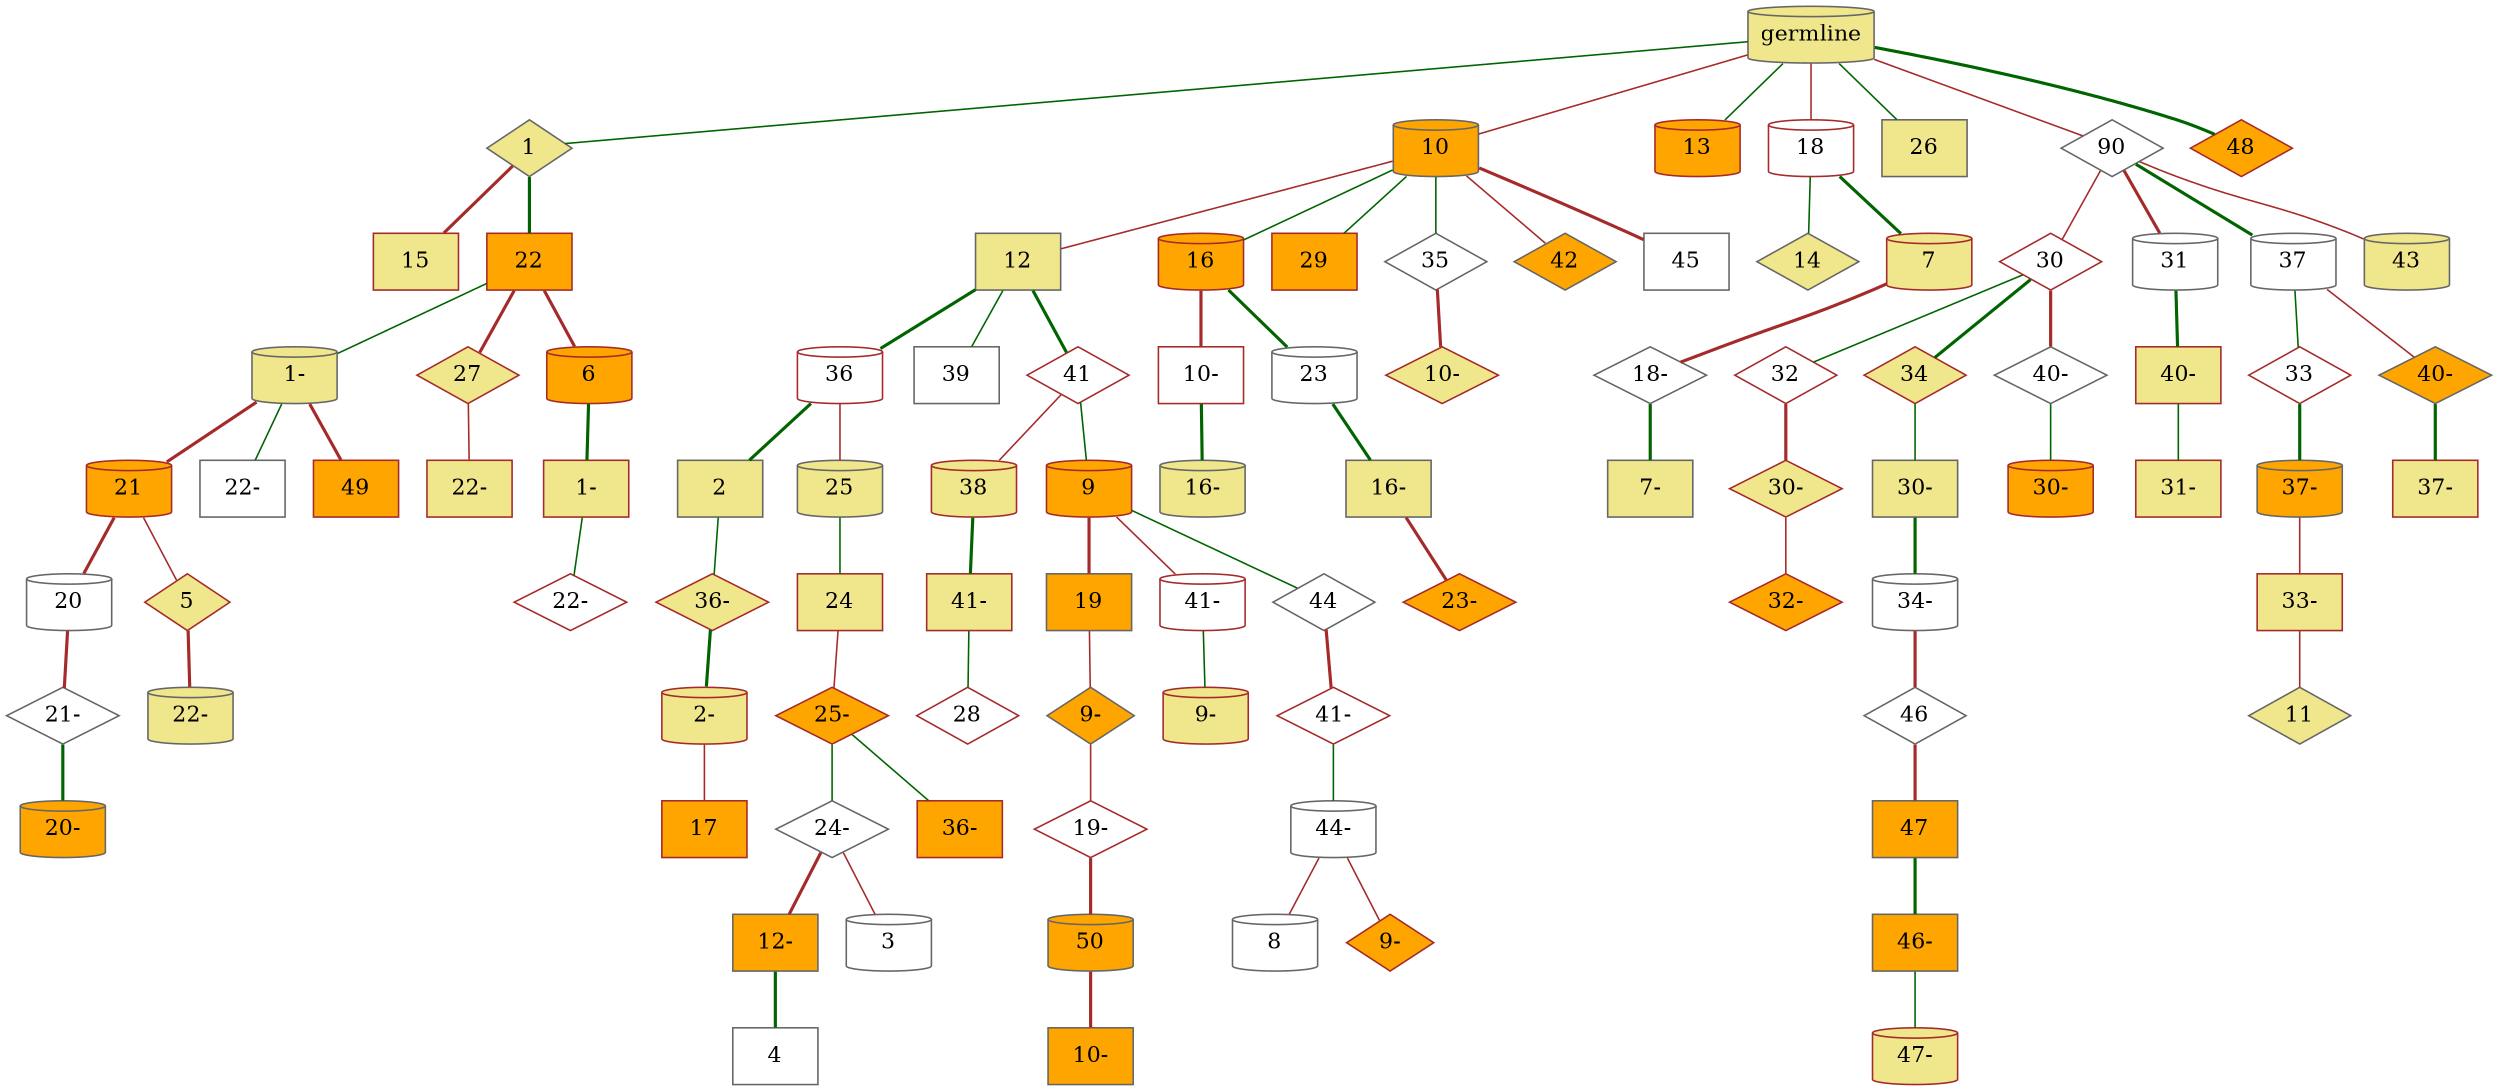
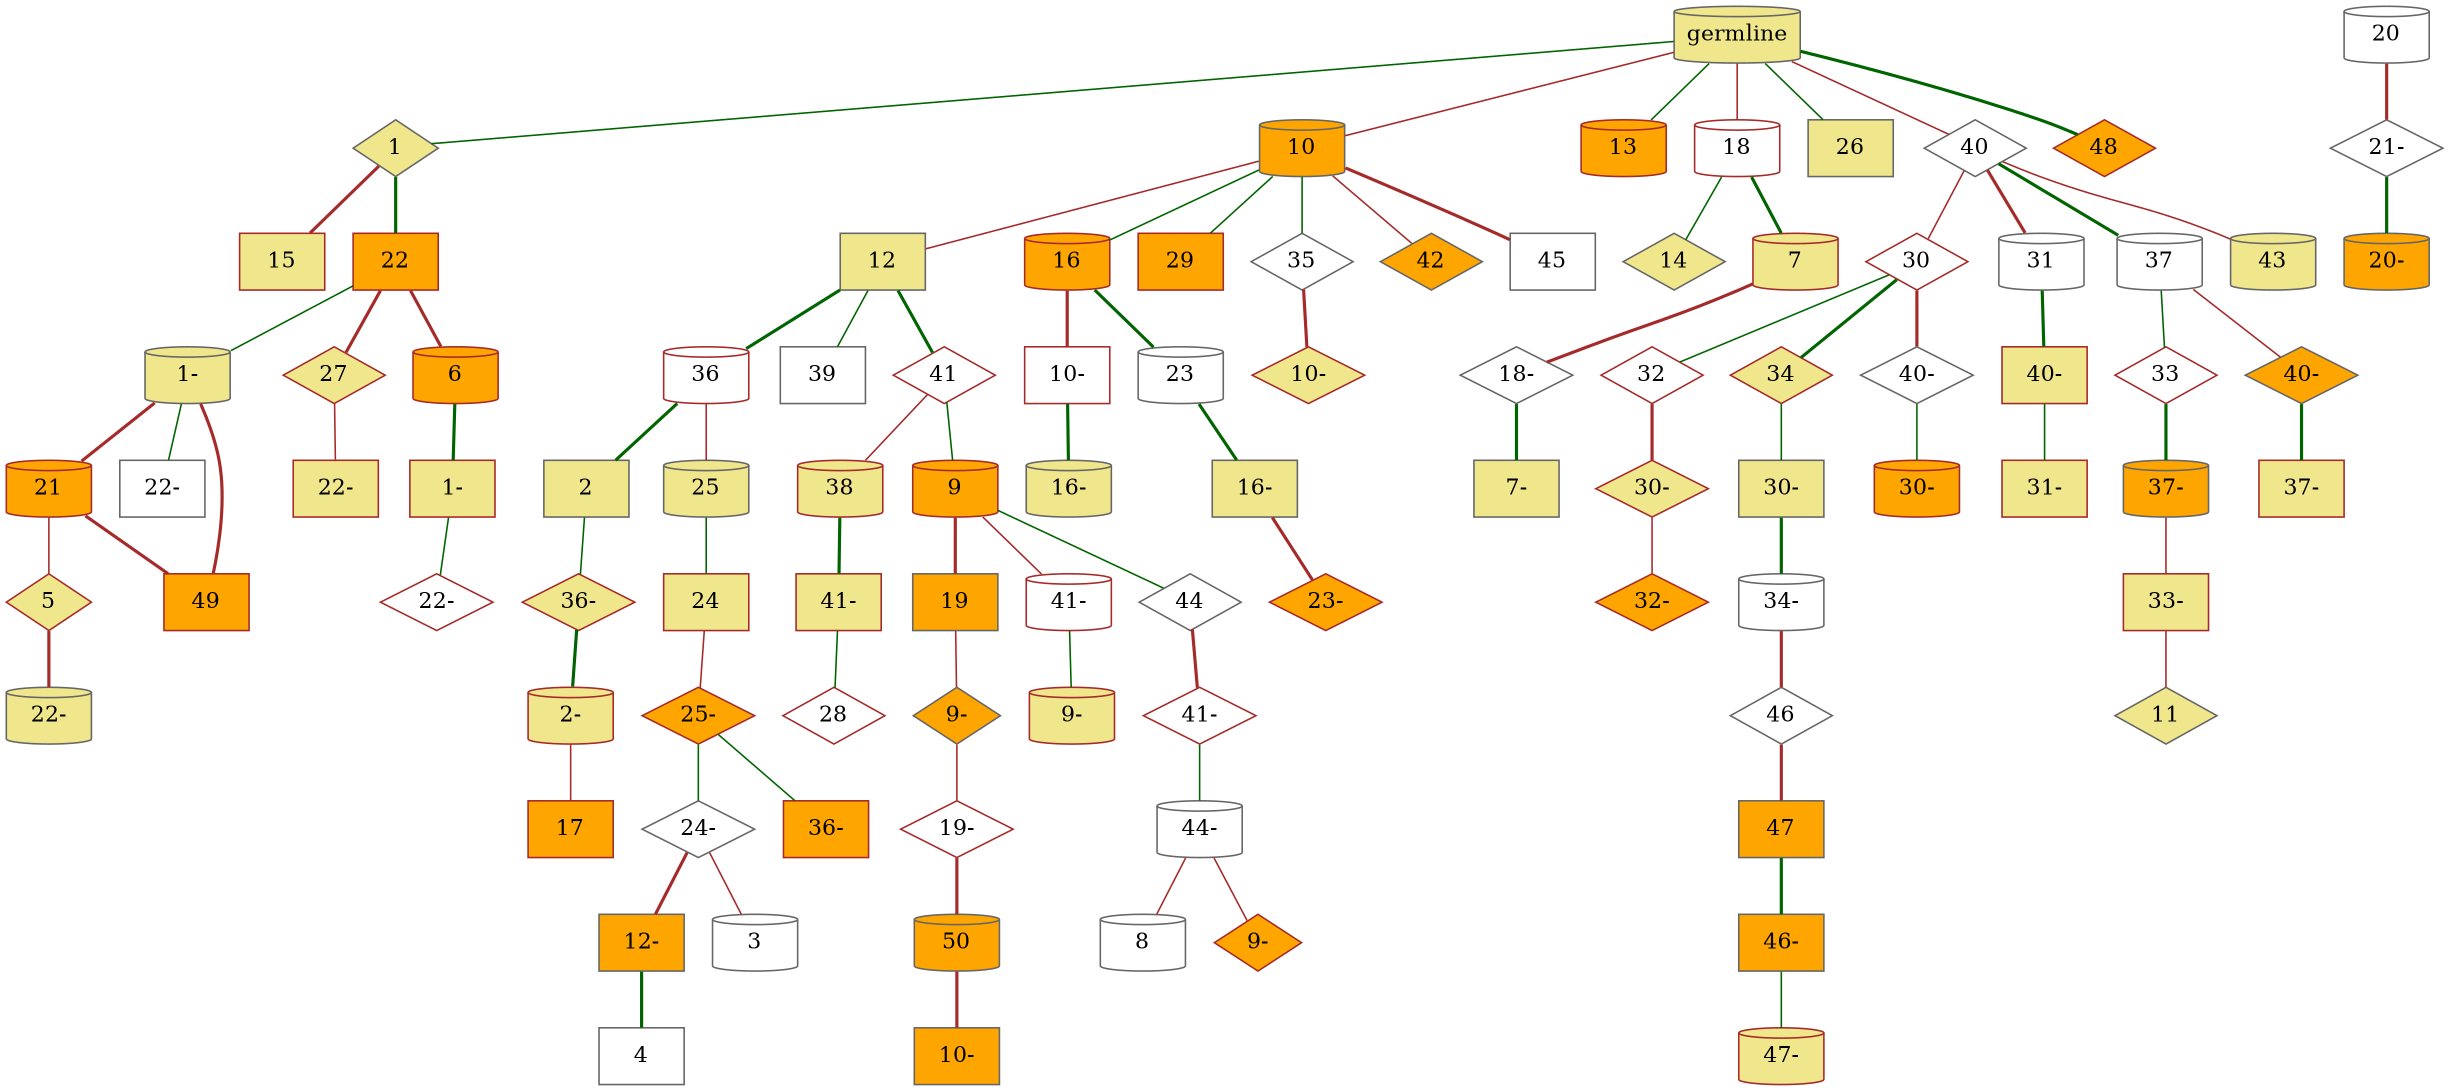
node "90": label "90" -> "40"
edge "21" -- "20": now "21" -- "49"
